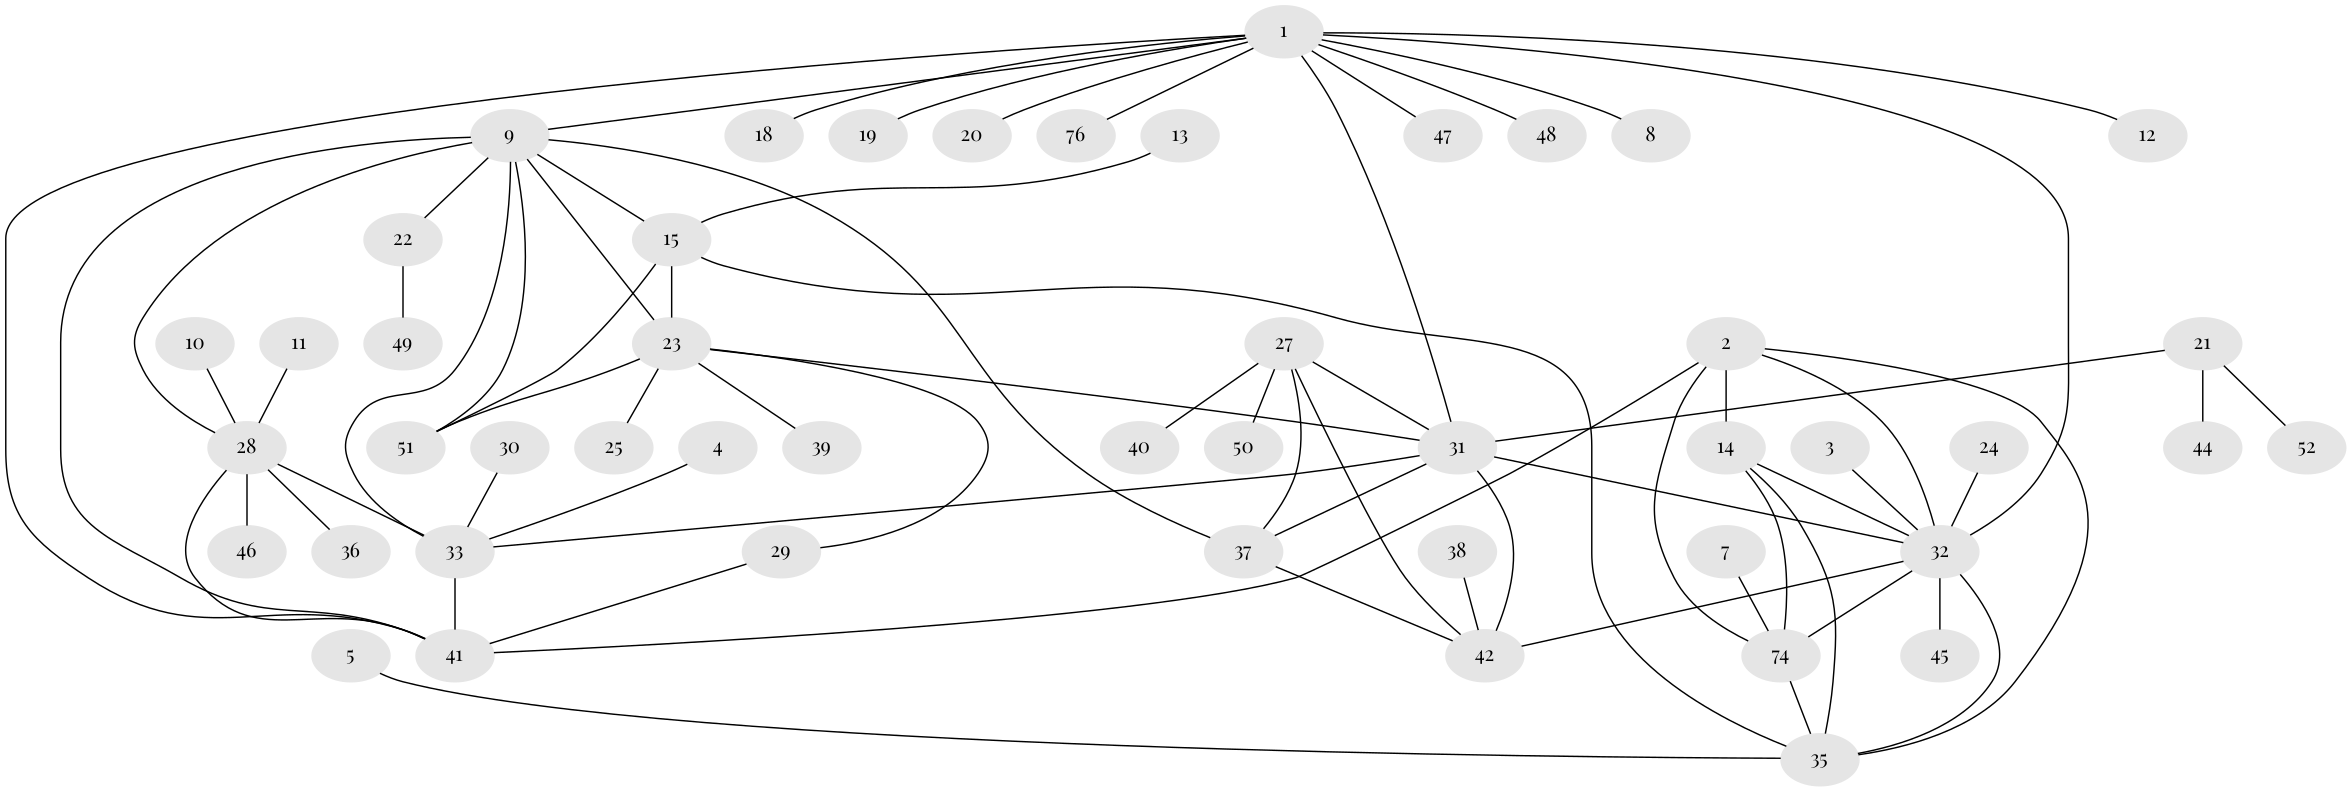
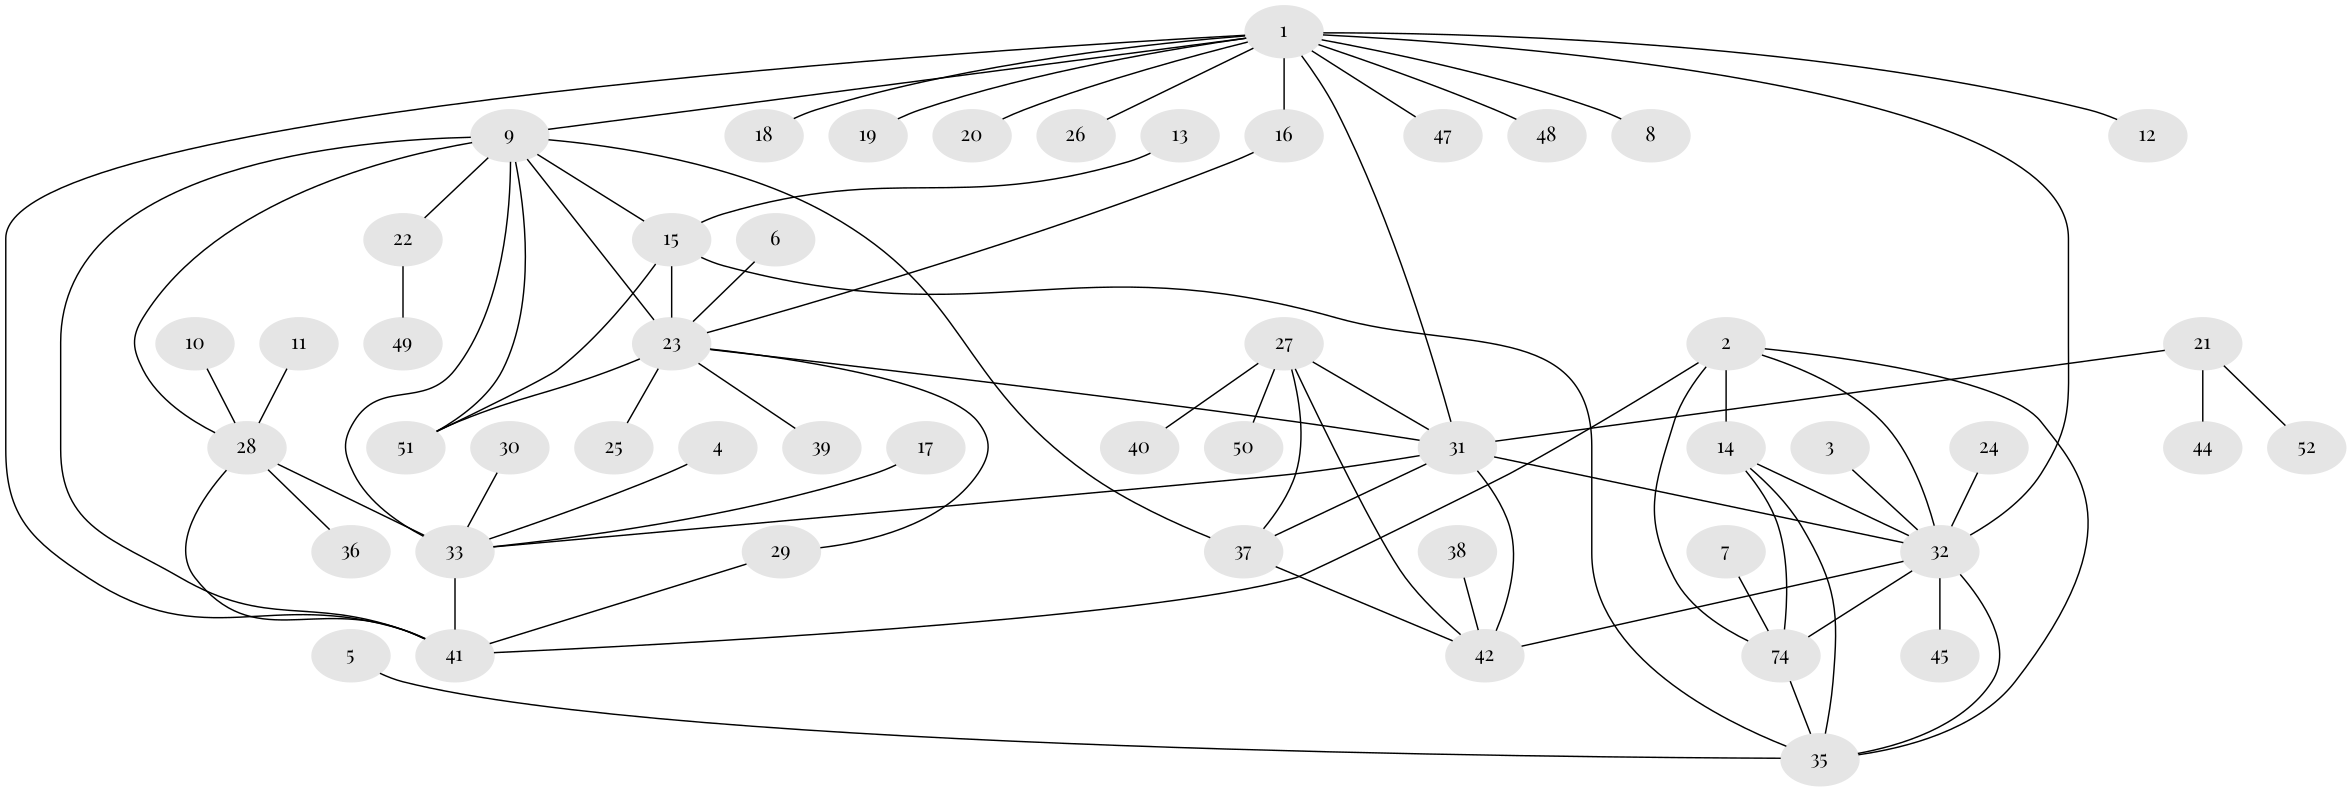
node "76": label "76" -> "26"
node "16": added
node "6": added
node "17": added
node "46": removed
